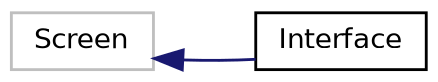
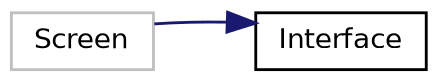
edge "Interface" -> "Screen": reversed
